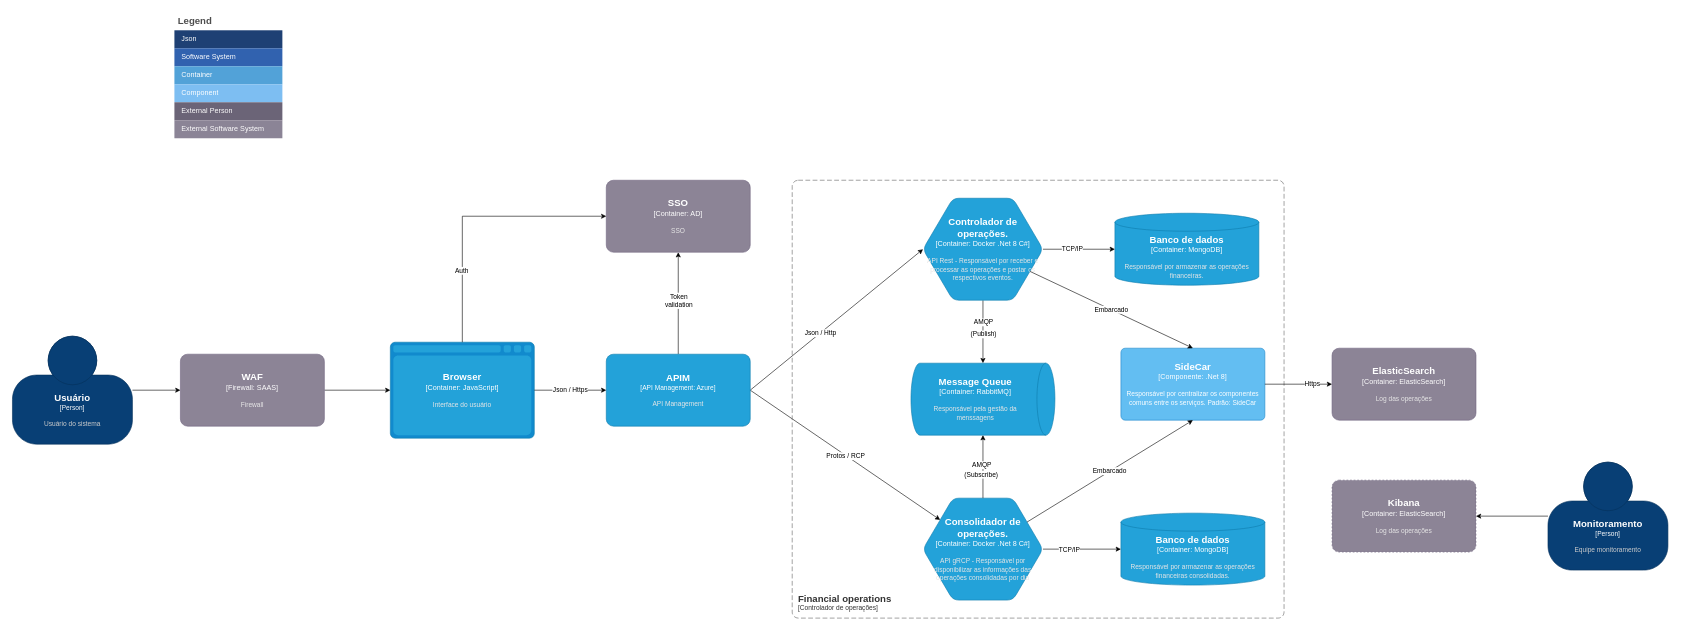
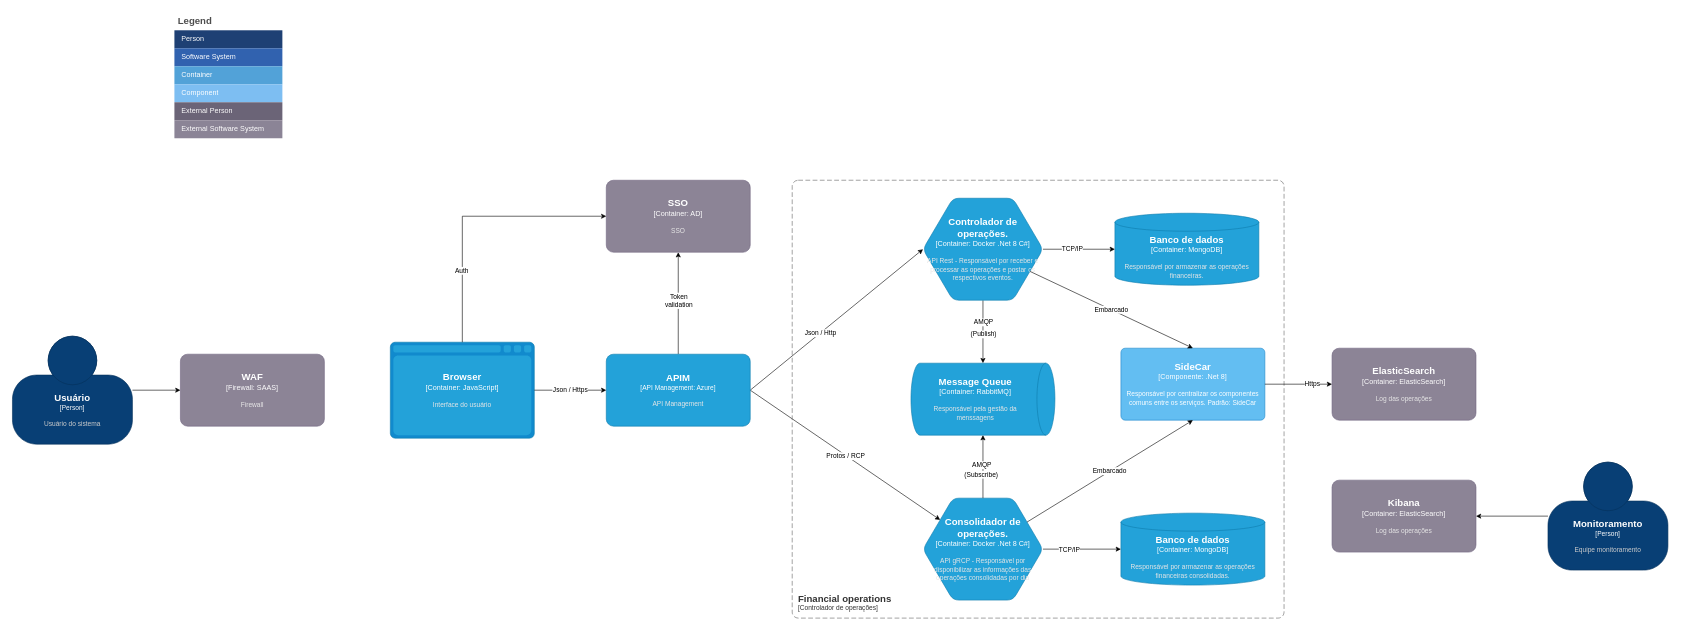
node "Json": label "Json" -> "Person"
edge "WAF [Firewall: SAAS] Firewall" -> "Browser [Container: JavaScript] Interface do usuário": removed
node "Kibana [Container: ElasticSearch] Log das operações": style dashed -> solid
